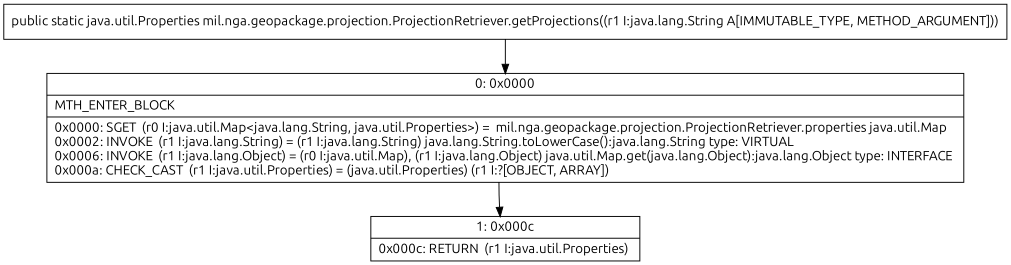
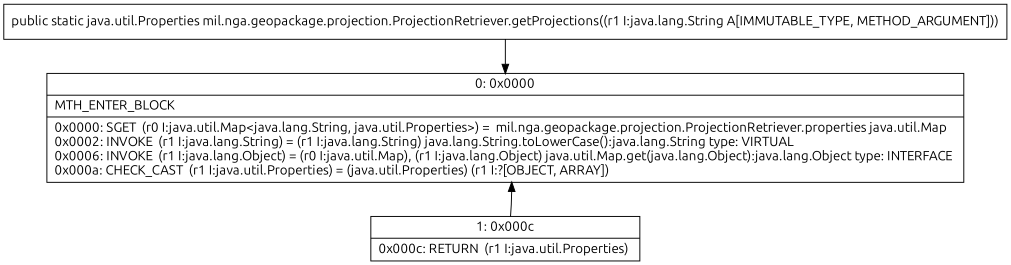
edge "0: 0x0000" -> "1: 0x000c": reversed
